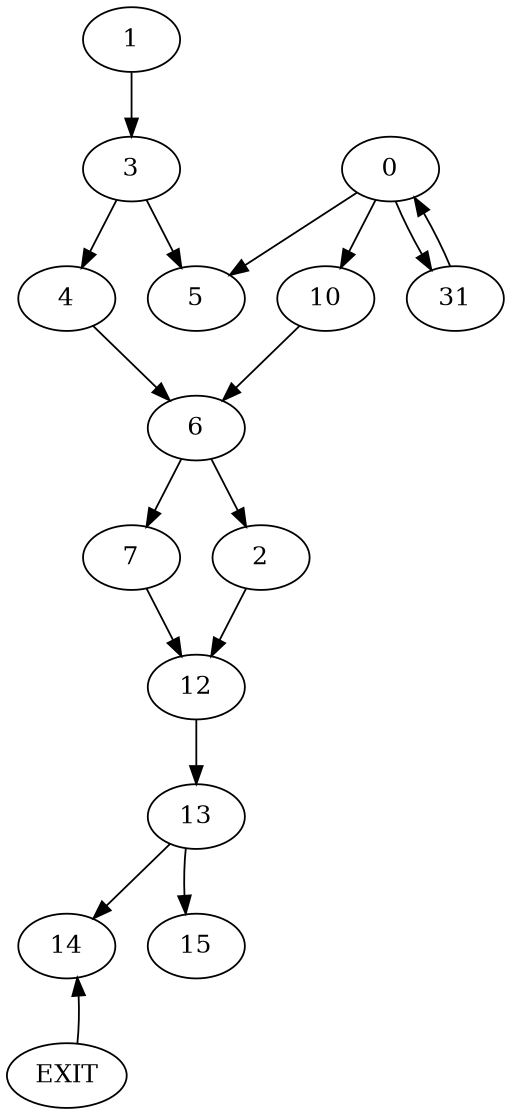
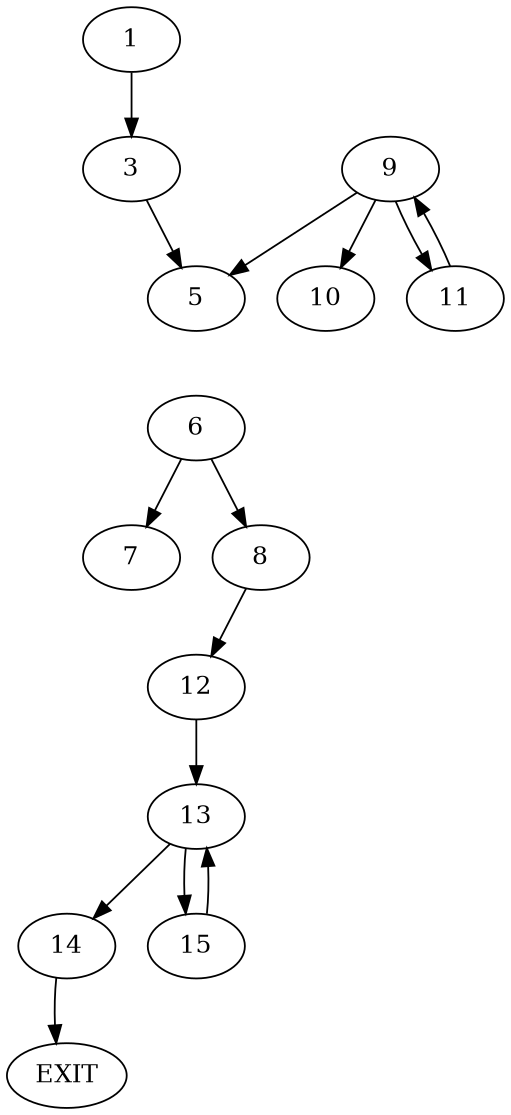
node "0": label "0" -> "9"
node "4": removed
node "31": label "31" -> "11"
edge "10" -> "6": removed
node "2": label "2" -> "8"
edge "7" -> "12": removed
edge "15" -> "13": added
edge "EXIT" -> "14": reversed
